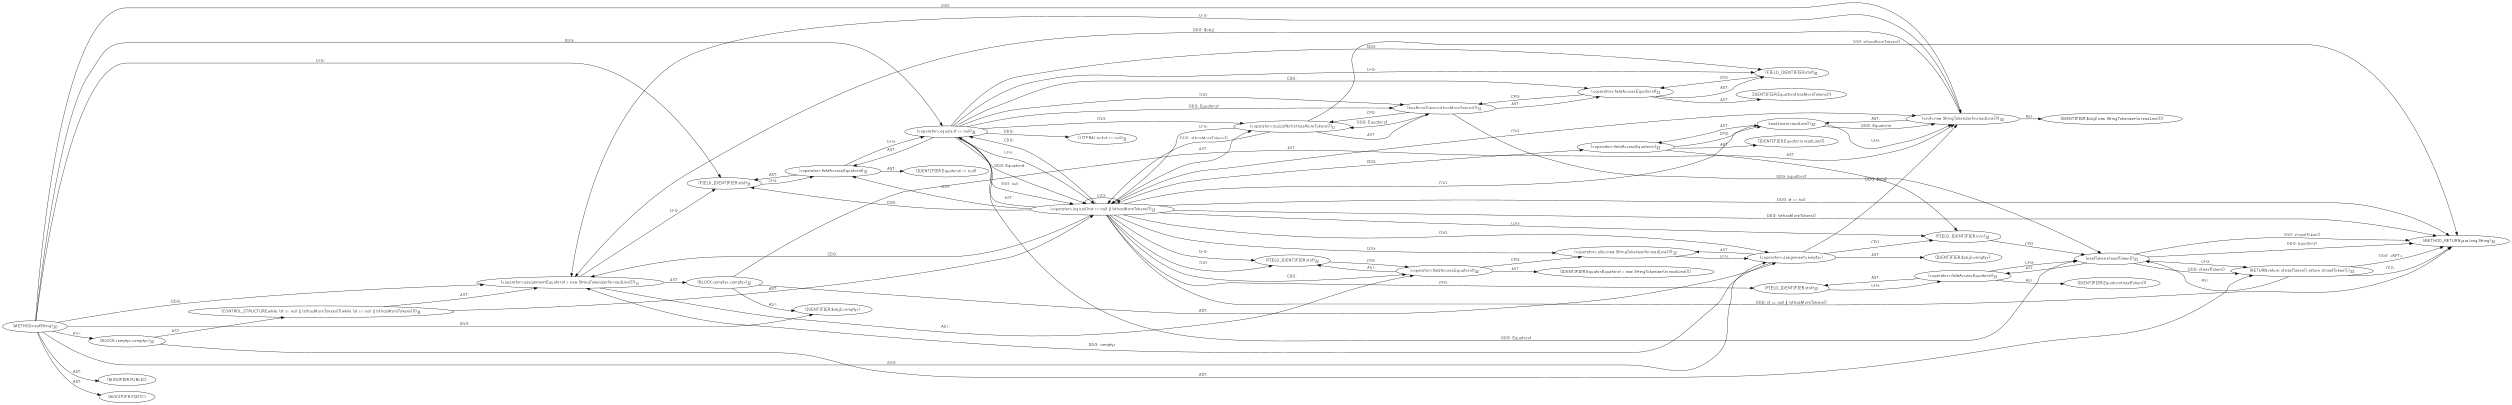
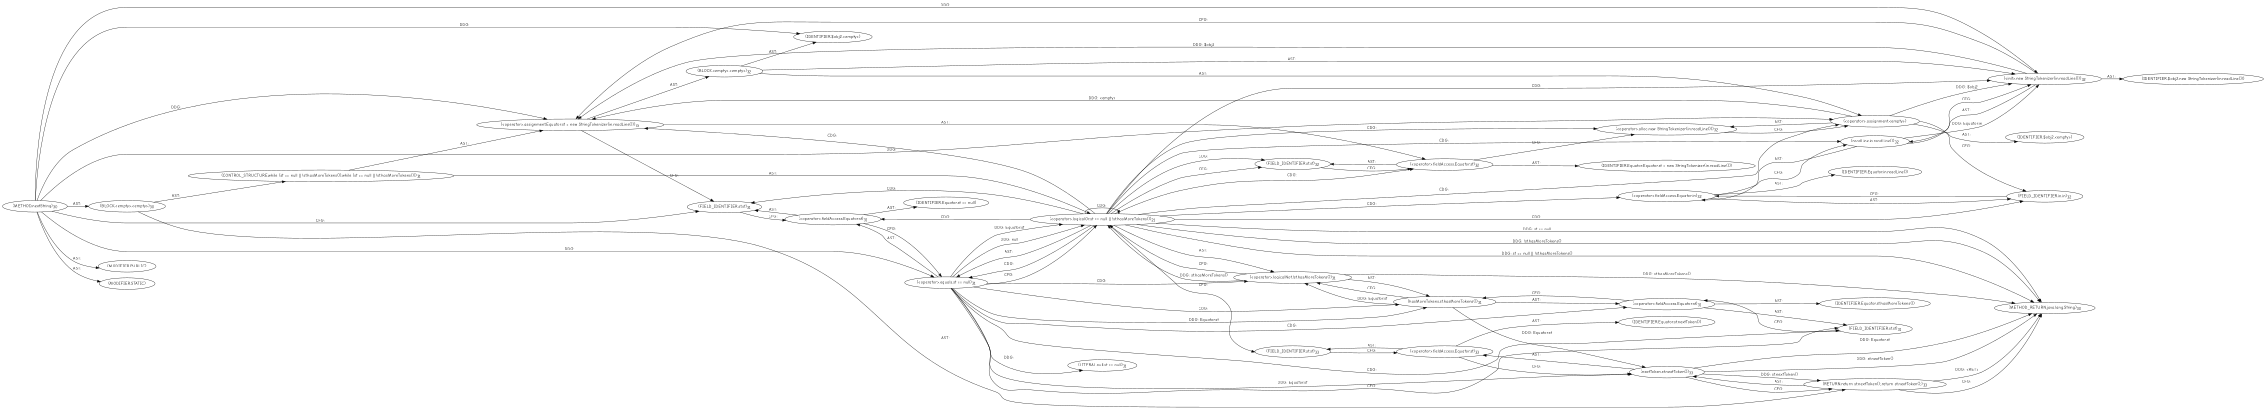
node "(<operator>.logicalNot,!st.hasMoreTokens())": text "11" -> "31"
edge "(FIELD_IDENTIFIER,in,in)" -> "(nextToken,st.nextToken())": now "(FIELD_IDENTIFIER,in,in)" -> "(<operator>.fieldAccess,Equator.in)"
